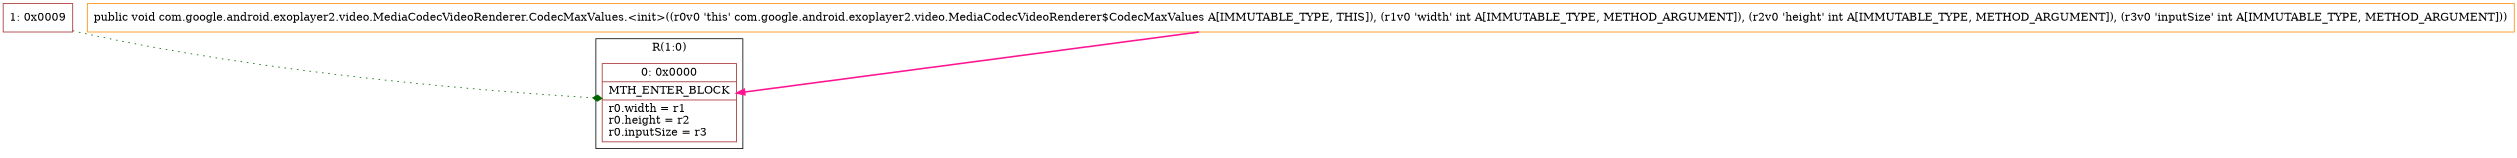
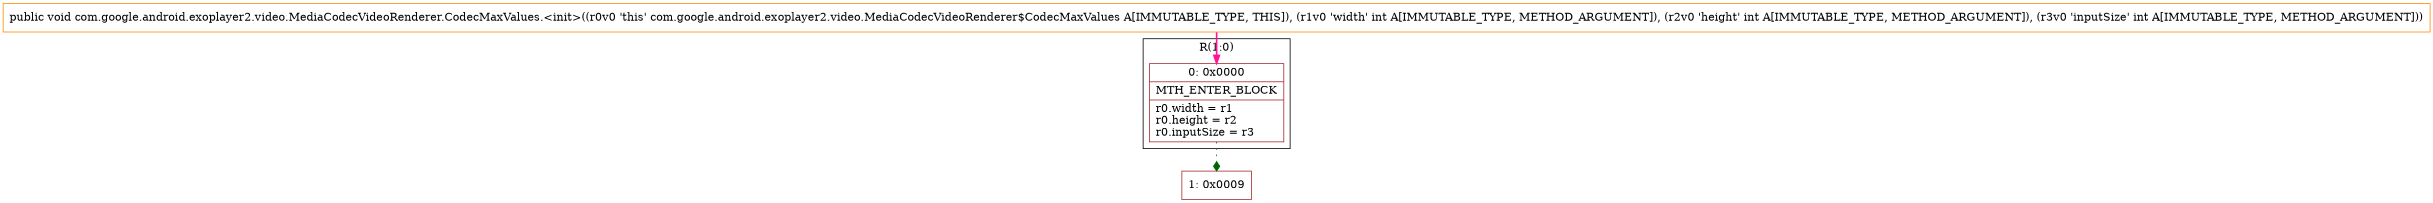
edge "1: 0x0009" -> "0: 0x0000": reversed
